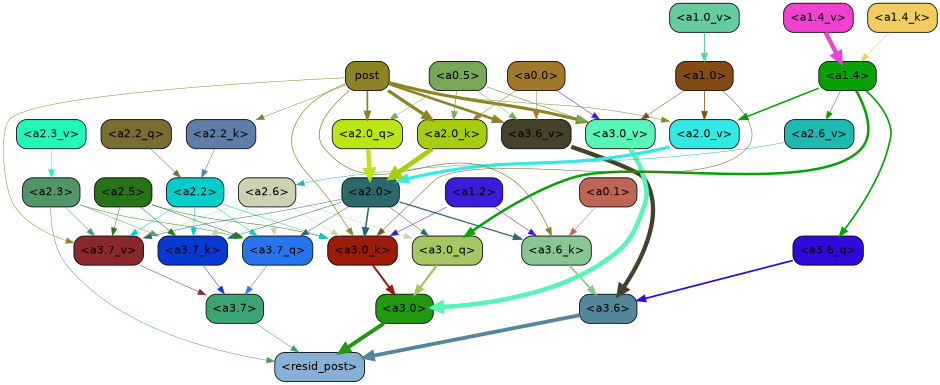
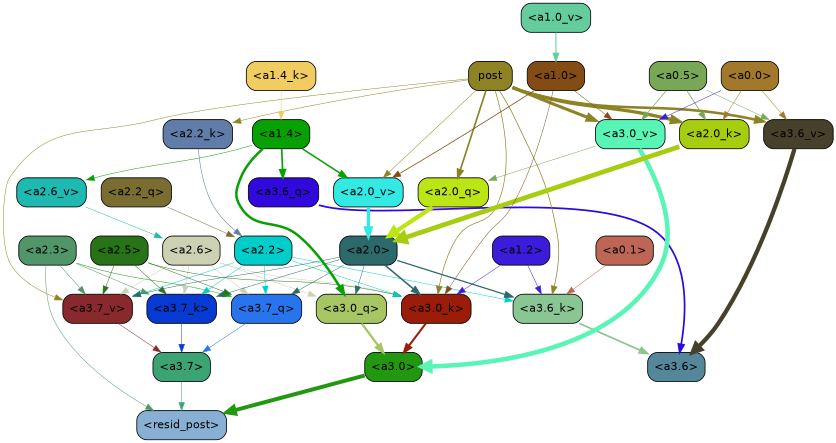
node "<a1.4_v>": removed
edge "<a0.5>" -> "<a2.0_q>": now "<a3.0_v>" -> "<a2.0_q>"
node "<a2.3_v>": removed
edge "<a2.2>" -> "<a3.6_k>": added
edge "<a3.6>" -> "<resid_post>": removed
